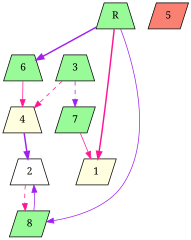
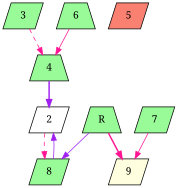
edge "R" -> "6": removed
node "3": shape trapezium -> parallelogram
edge "3" -> "7": removed
node "4": fillcolor lightyellow -> palegreen
node "2": shape trapezium -> parallelogram
node "1": label "1" -> "9"
